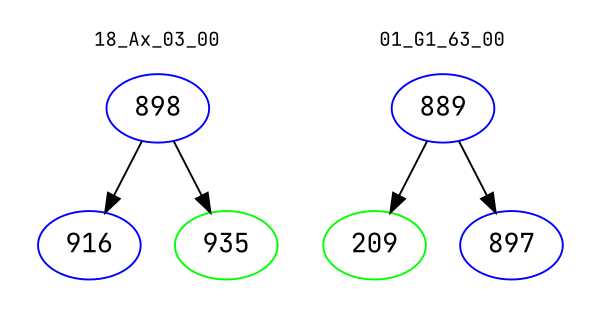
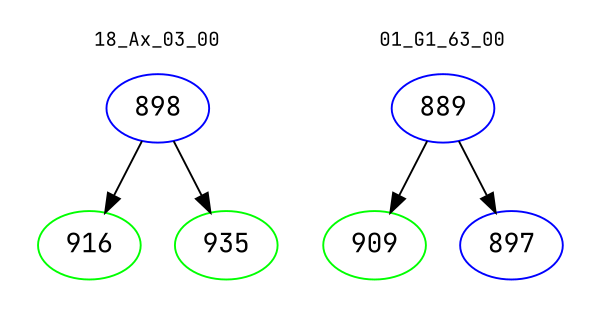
node "916": color blue -> green
node "209": label "209" -> "909"
